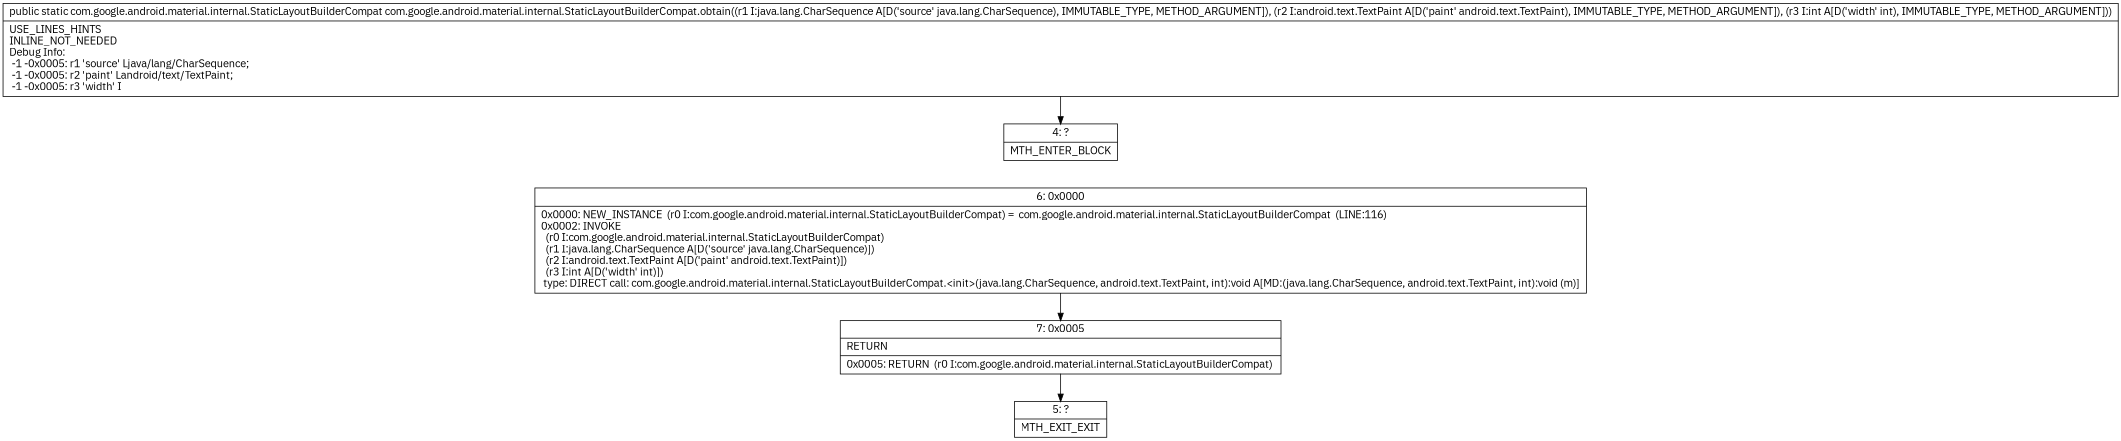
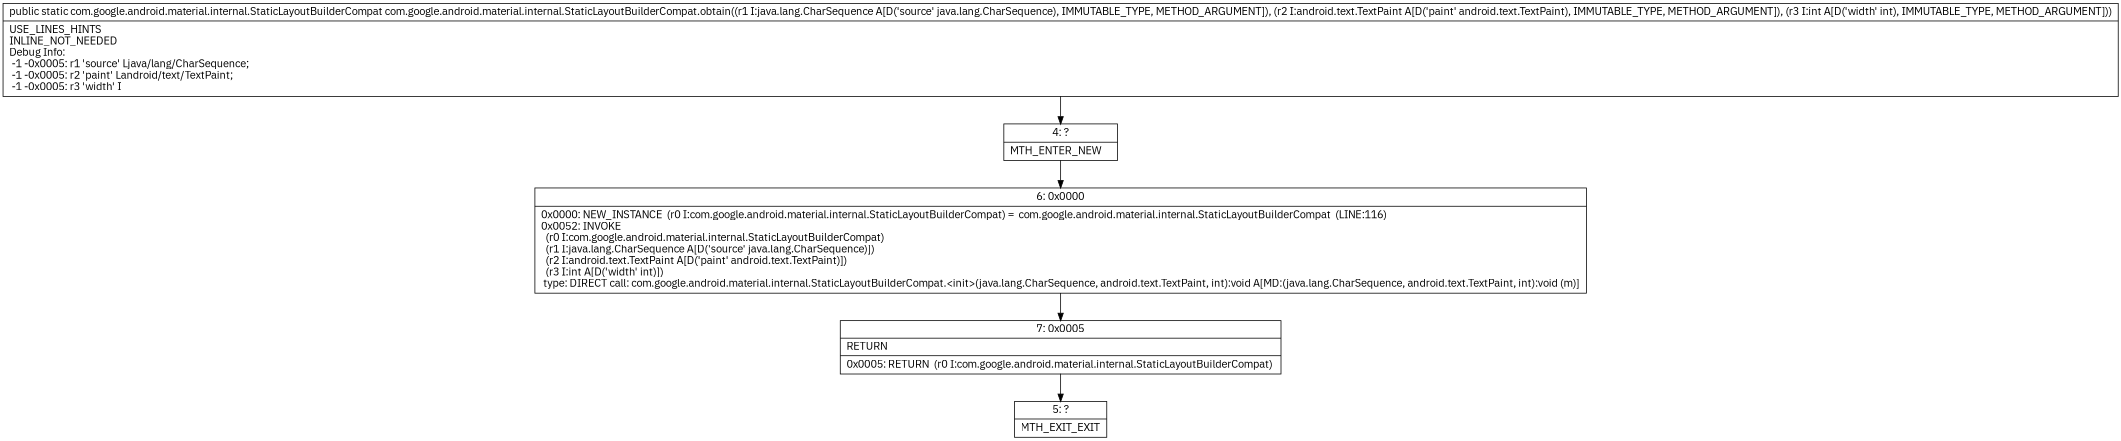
node "4: ?": text "MTH_ENTER_BLOCK" -> "MTH_ENTER_NEW"
edge "4: ?" -> "6: 0x0000": added
node "6: 0x0000": text "0x0002: INVOKE" -> "0x0052: INVOKE"
